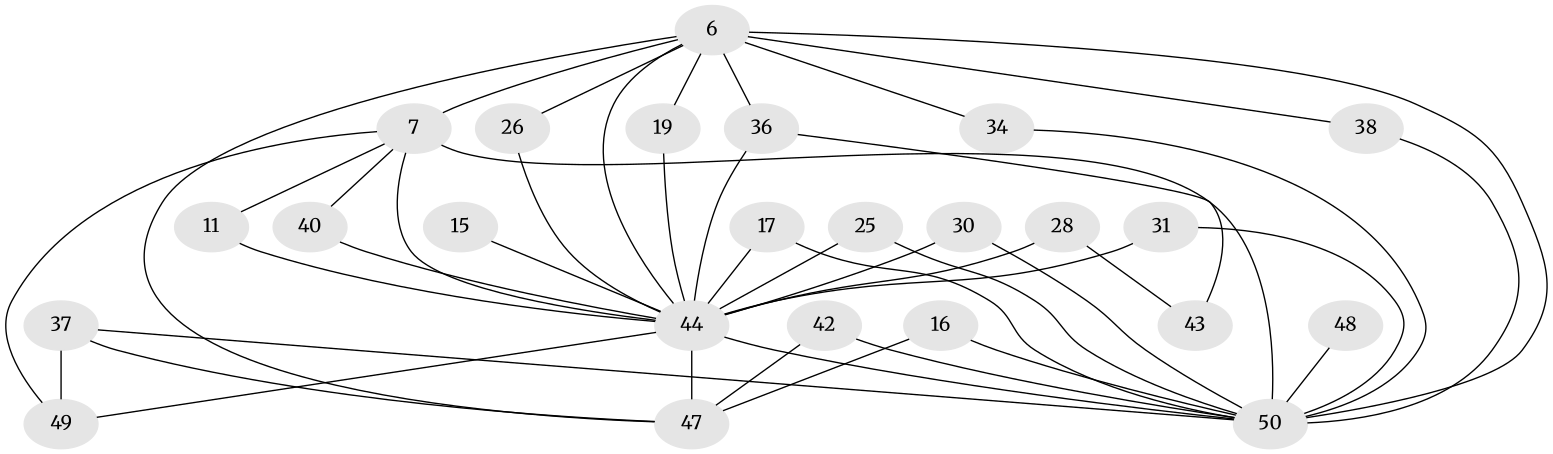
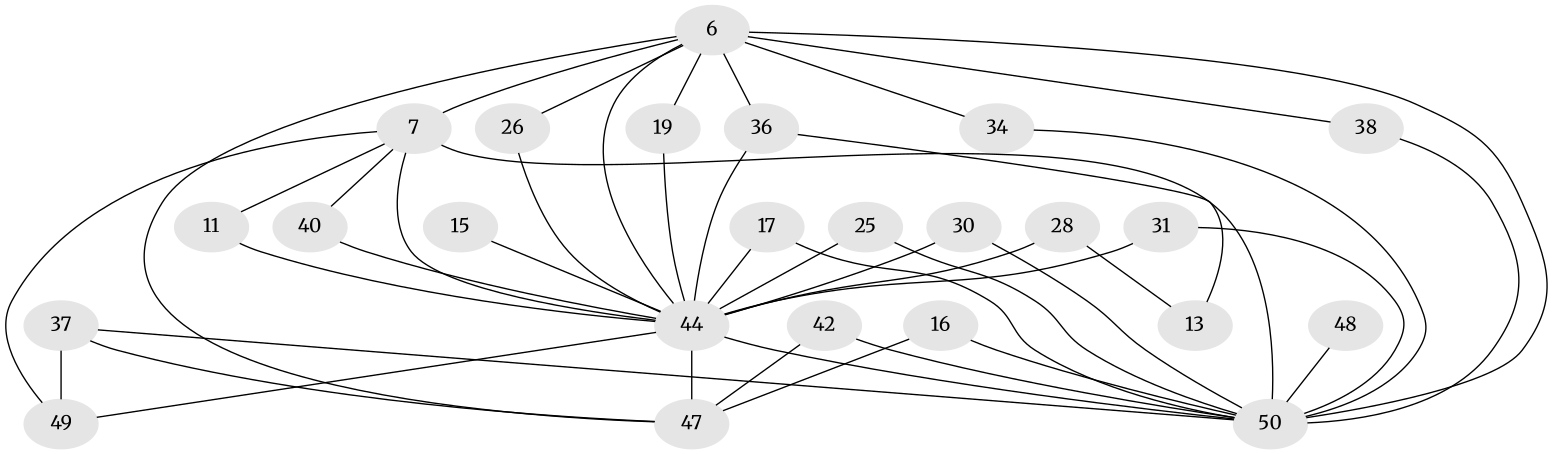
node "43": label "43" -> "13"
